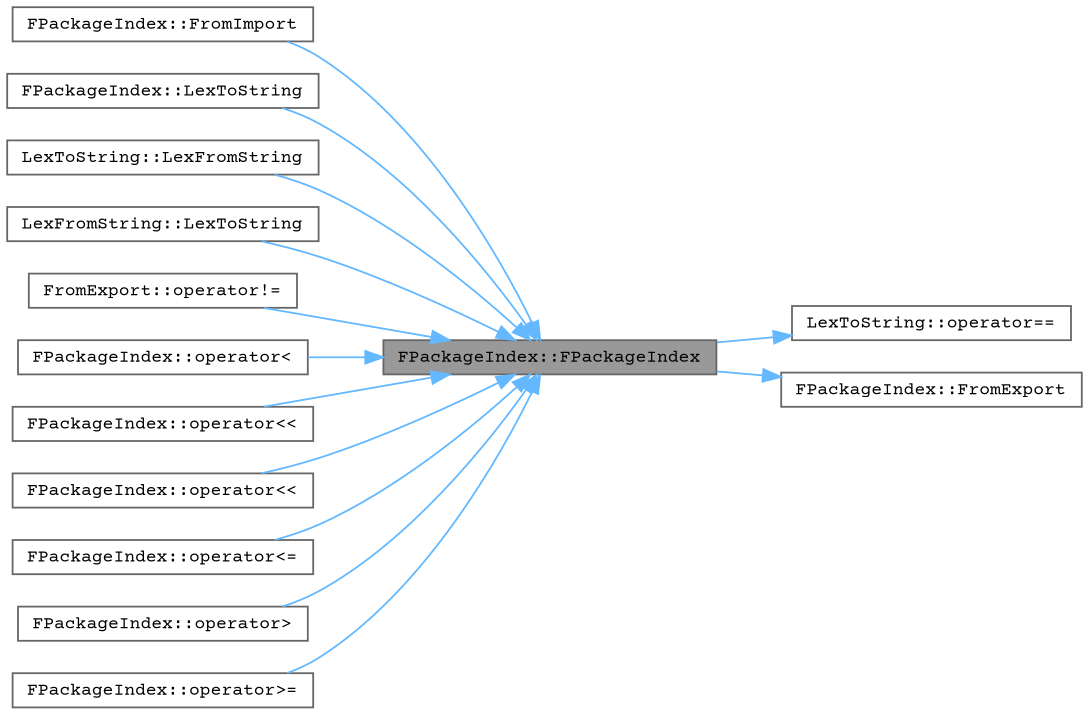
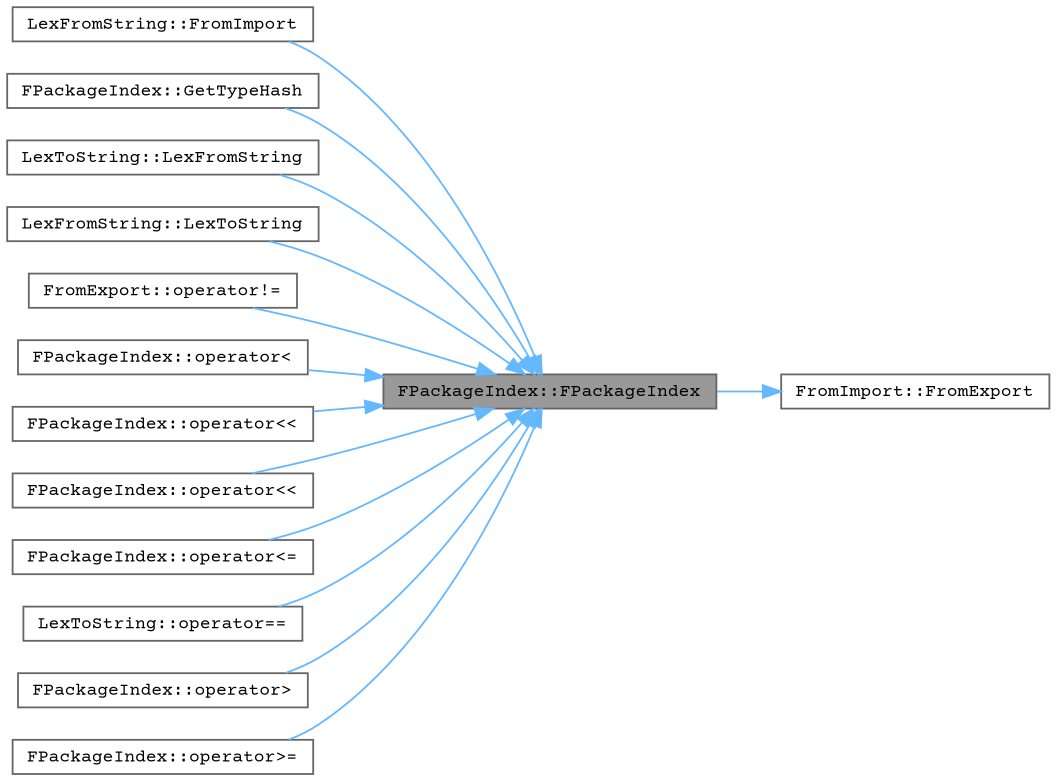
node "FPackageIndex::FromImport": label "FPackageIndex::FromImport" -> "LexFromString::FromImport"
node "FPackageIndex::LexToString": label "FPackageIndex::LexToString" -> "FPackageIndex::GetTypeHash"
edge "FPackageIndex::FPackageIndex" -> "LexToString::operator==": reversed
node "FPackageIndex::FromExport": label "FPackageIndex::FromExport" -> "FromImport::FromExport"
